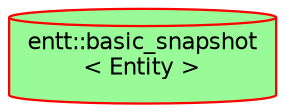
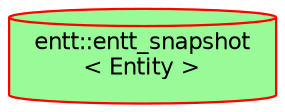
node "entt::basic_snapshot < Entity >": label "entt::basic_snapshot < Entity >" -> "entt::entt_snapshot < Entity >"
